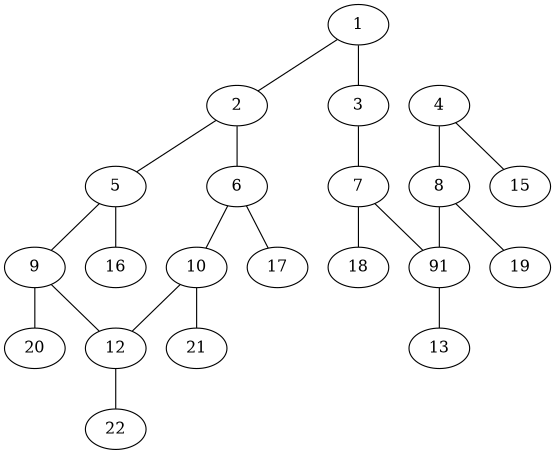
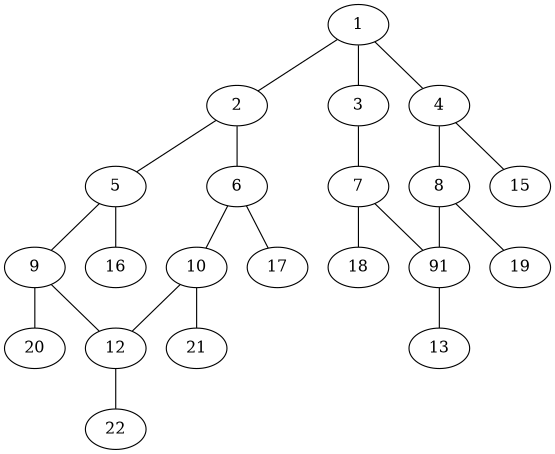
edge "1" -- "4": added
